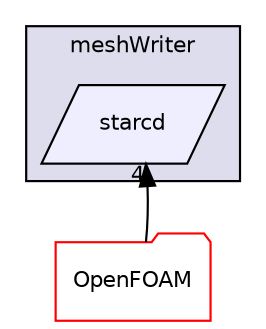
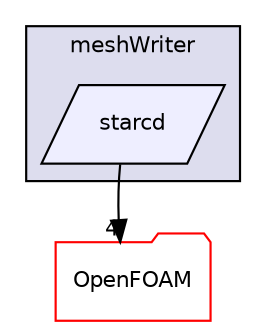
edge "OpenFOAM" -> "starcd": reversed
